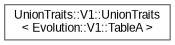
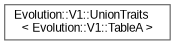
node "UnionTraits::V1::UnionTraits < Evolution::V1::TableA >": label "UnionTraits::V1::UnionTraits < Evolution::V1::TableA >" -> "Evolution::V1::UnionTraits < Evolution::V1::TableA >"
